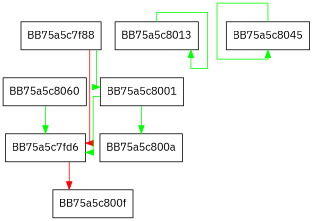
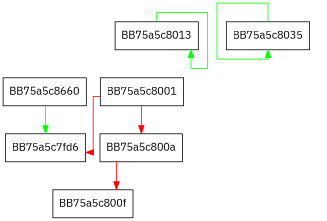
node "BB75a5c7f88": removed
node "BB75a5c8045": label "BB75a5c8045" -> "BB75a5c8035"
node "BB75a5c8060": label "BB75a5c8060" -> "BB75a5c8660"
edge "BB75a5c8001" -> "BB75a5c800a": color green -> red
edge "BB75a5c8001" -> "BB75a5c7fd6": color green -> red
edge "BB75a5c7fd6" -> "BB75a5c800f": now "BB75a5c800a" -> "BB75a5c800f"
